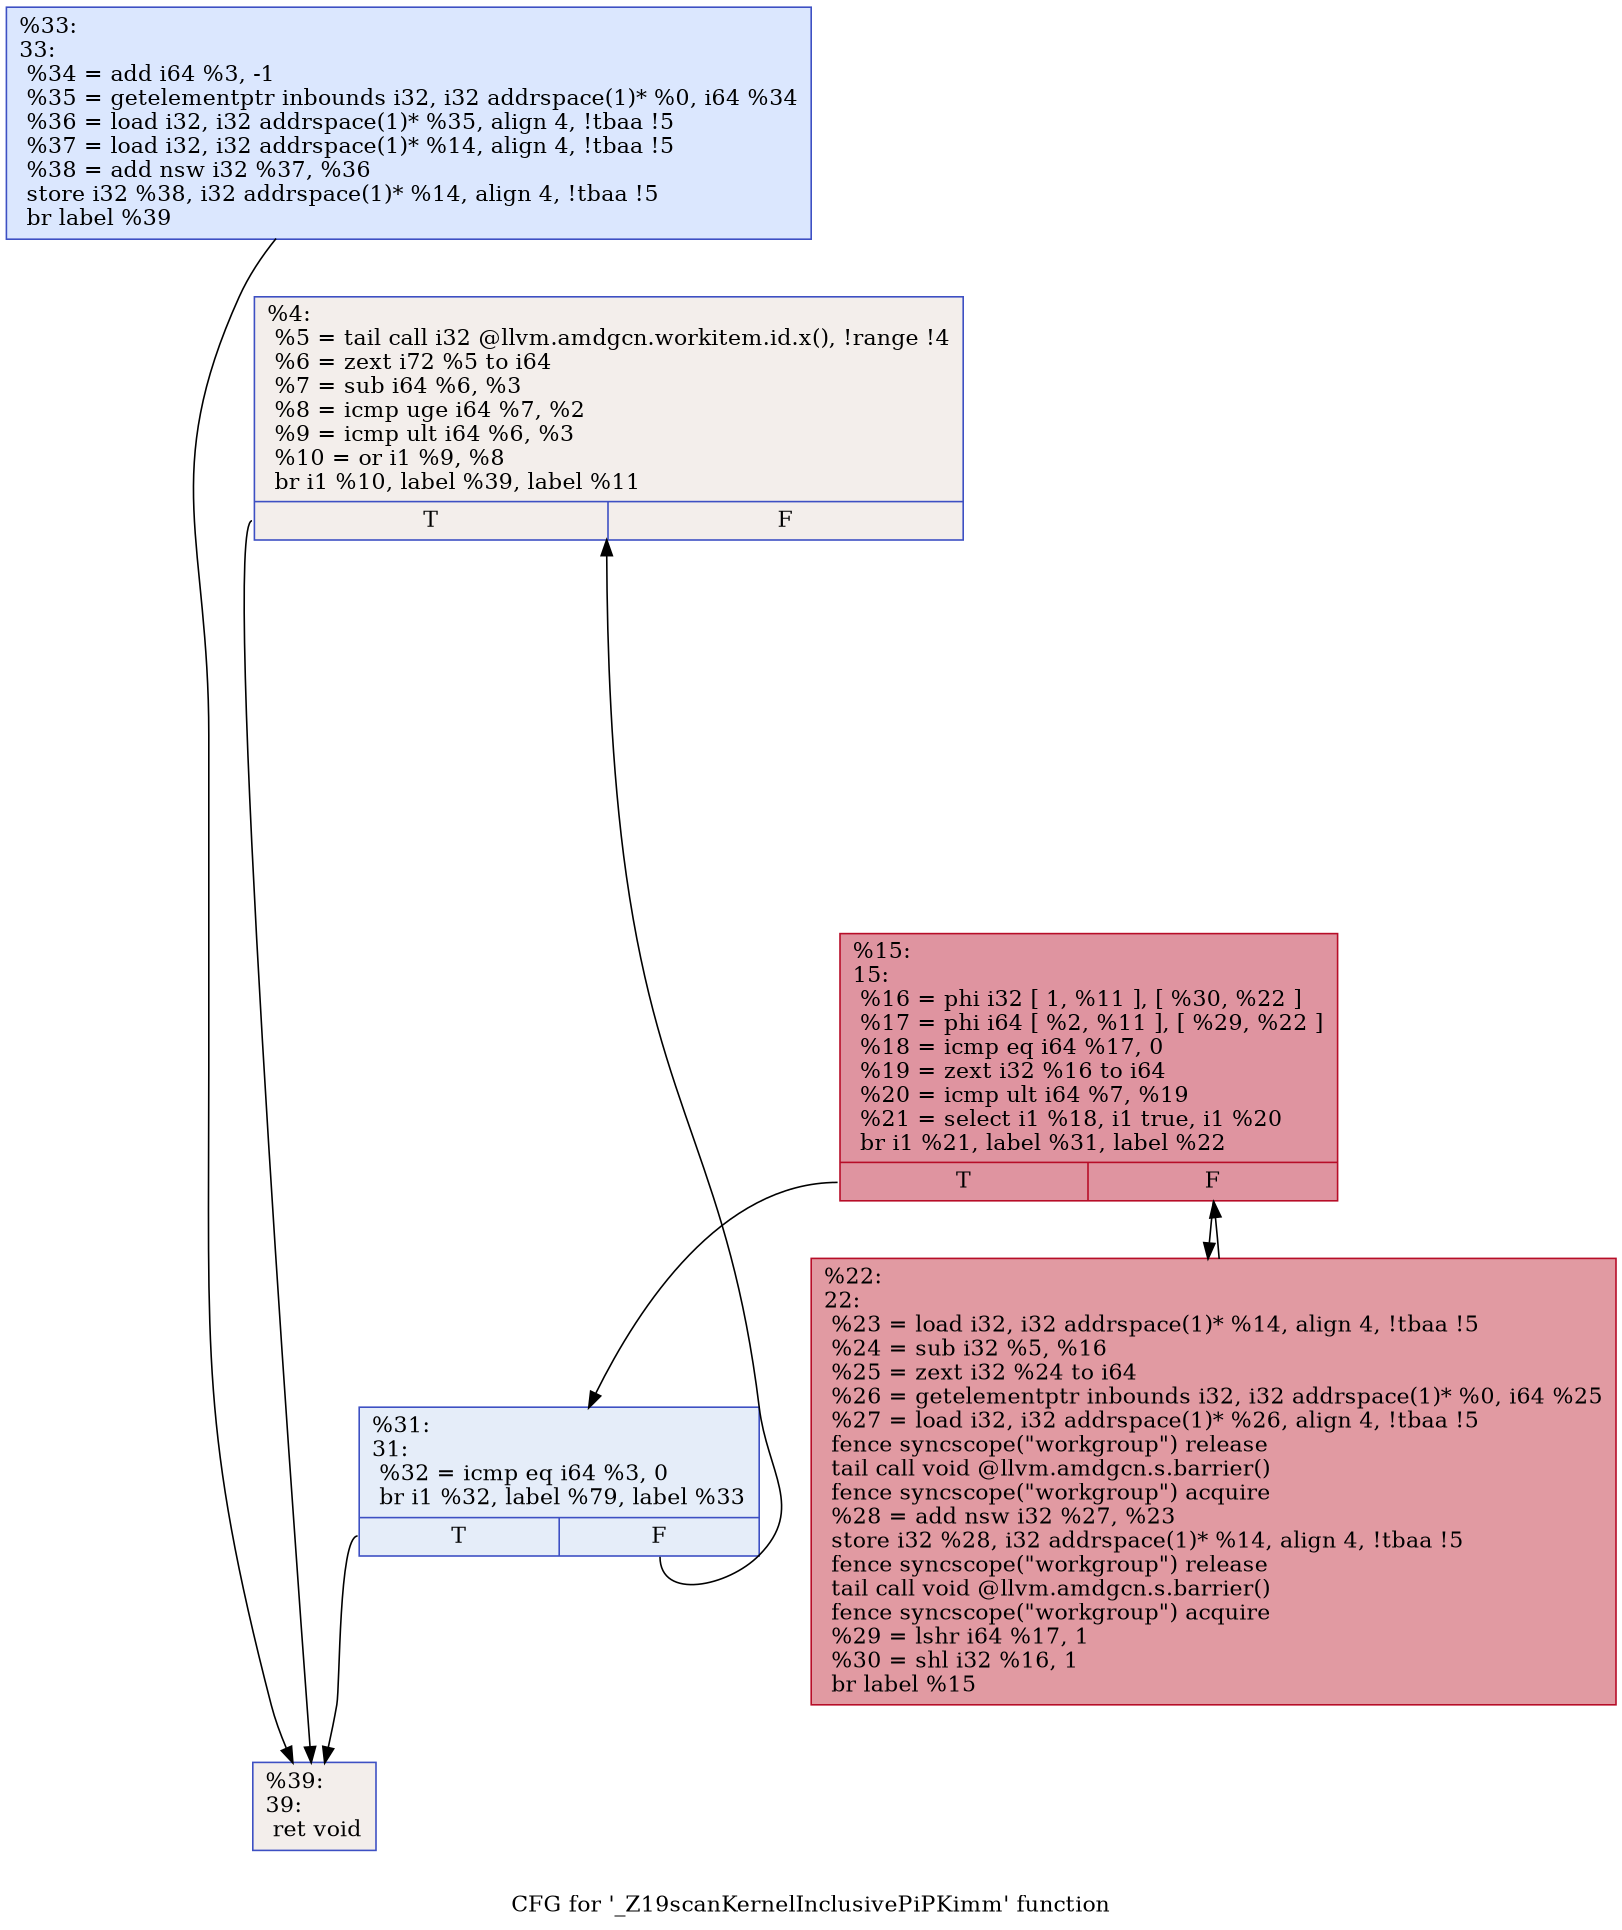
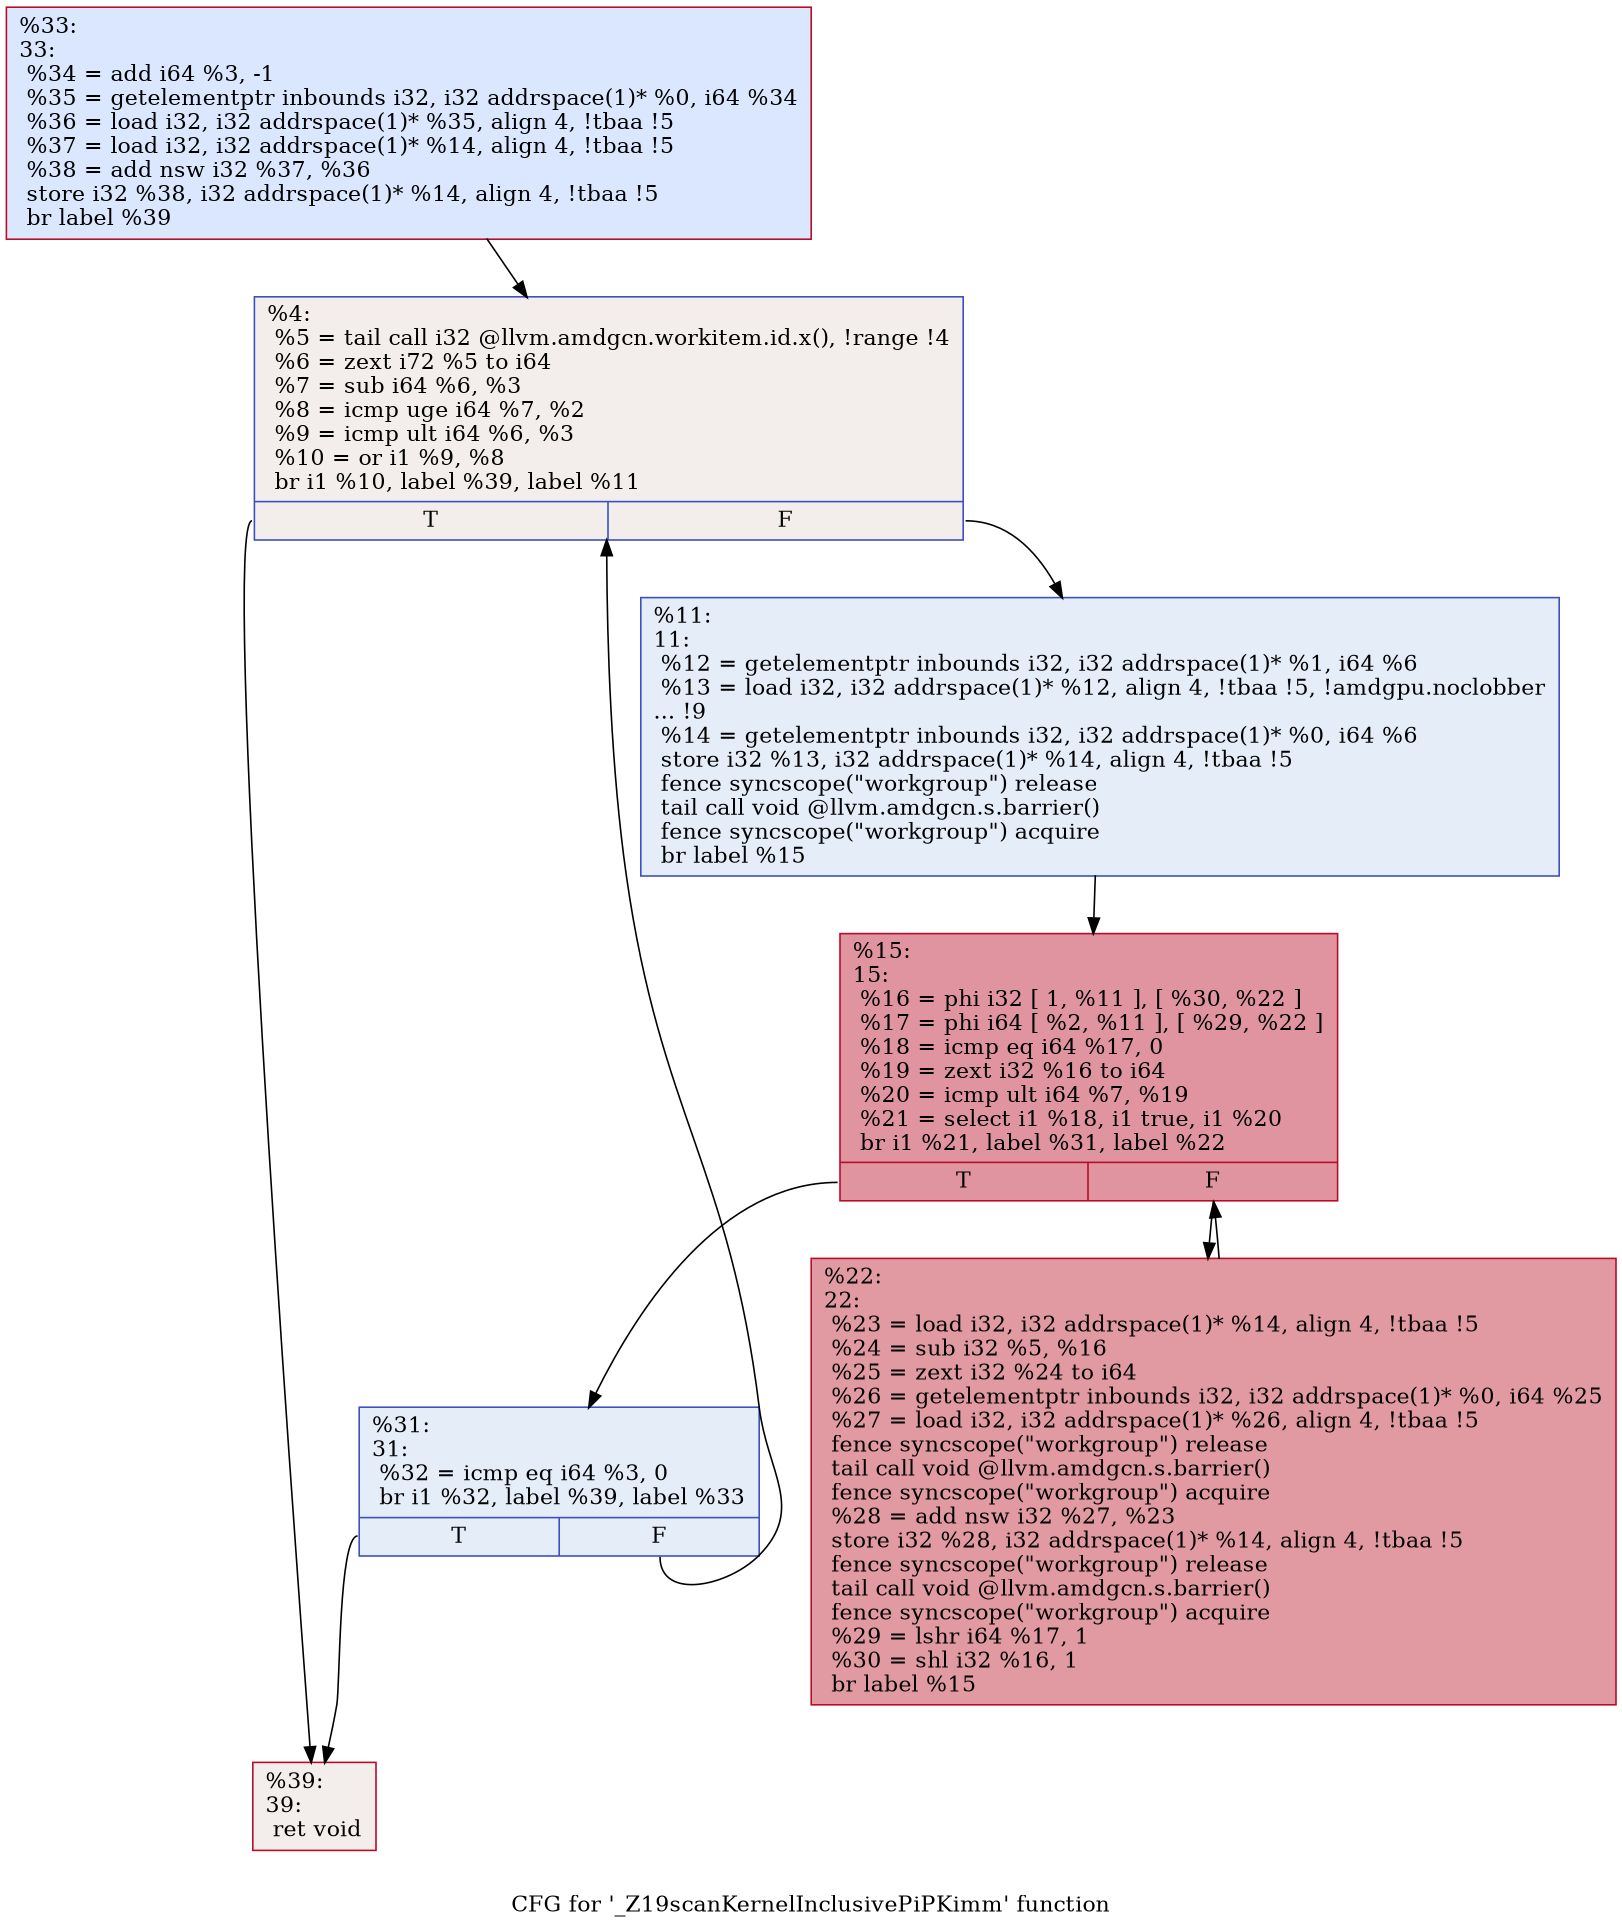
node "%33:": color #3d50c3ff -> #b70d28ff
node "%11:": added
edge "%33:" -> "%39:": now "%33:" -> "%4:"
node "%31:": text "br i1 %32, label %79, label %33" -> "br i1 %32, label %39, label %33"
node "%39:": color #3d50c3ff -> #b70d28ff
